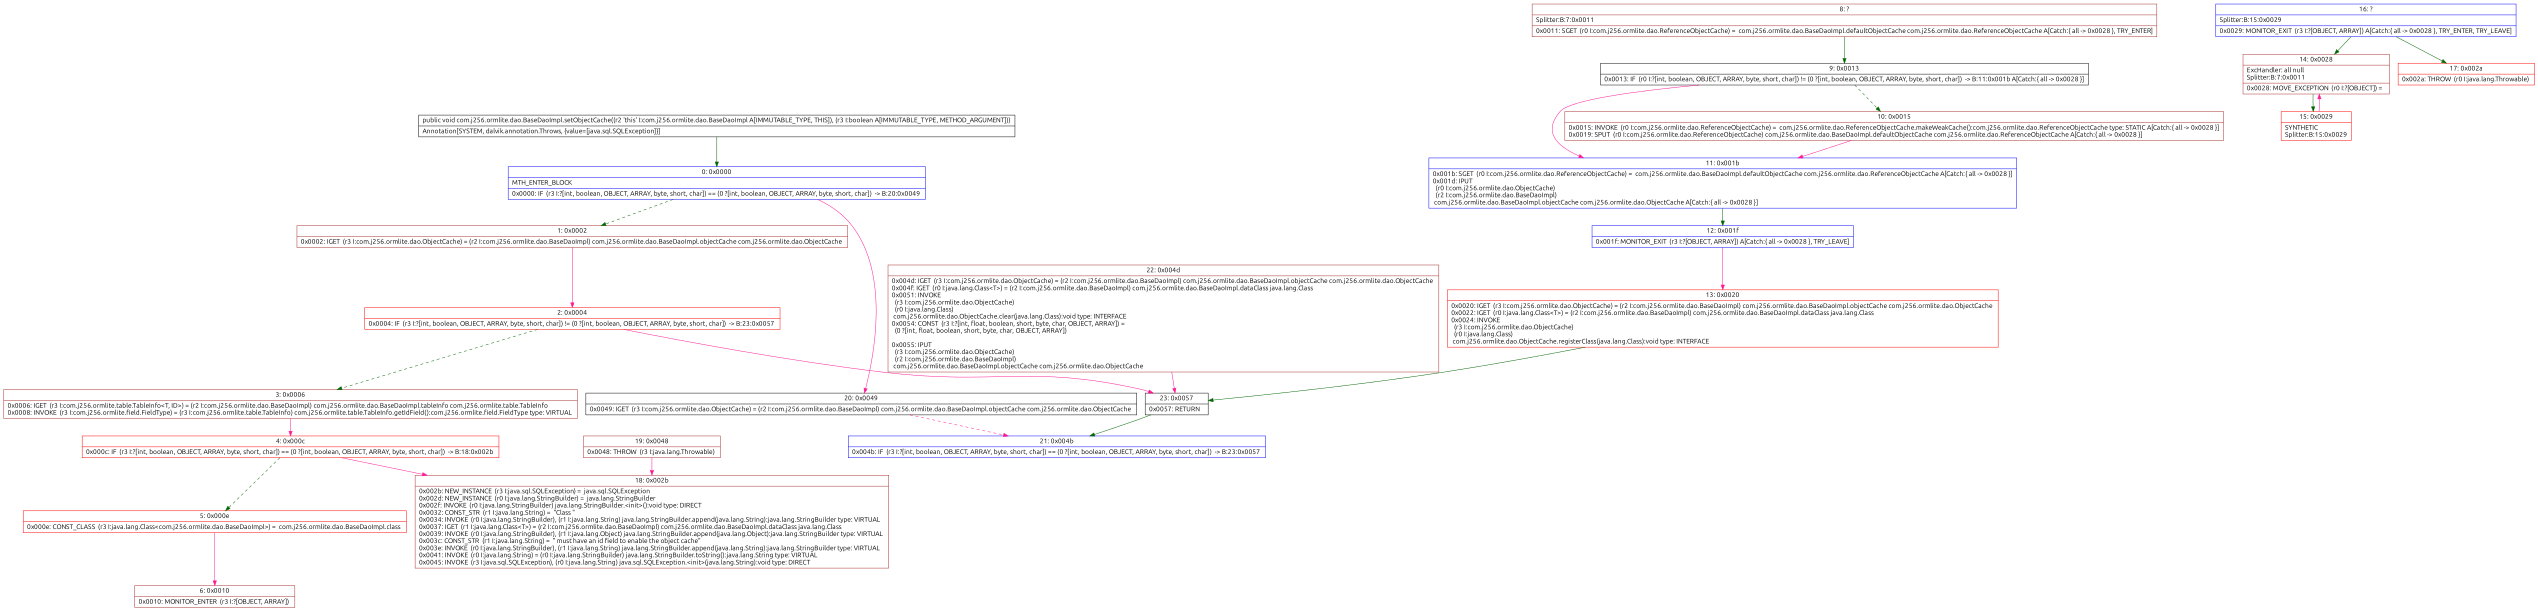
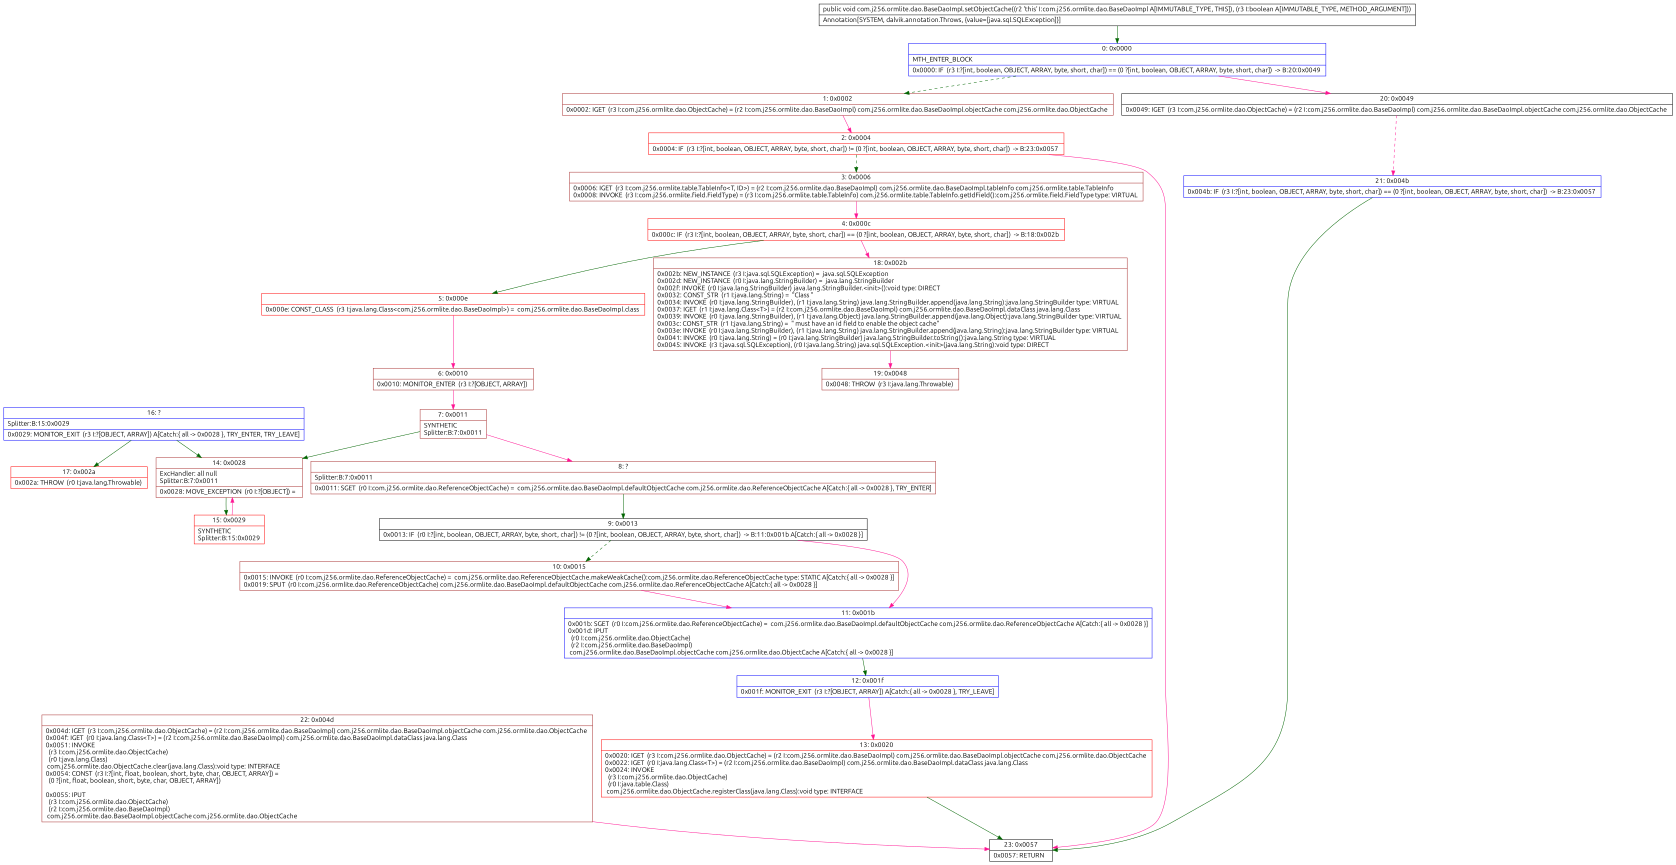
node "13: 0x0020": text "(r0 I:java.lang.Class)" -> "(r0 I:java.table.Class)"
node "7: 0x0011": added
edge "23: 0x0057" -> "21: 0x004b": reversed
edge "19: 0x0048" -> "18: 0x002b": reversed
edge "4: 0x000c" -> "5: 0x000e": style dashed -> solid
